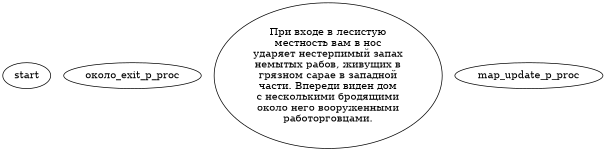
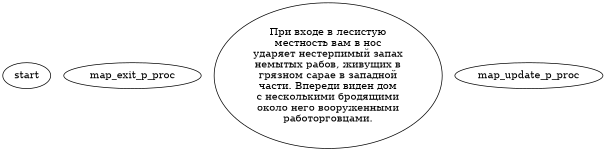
node "около_exit_p_proc": label "около_exit_p_proc" -> "map_exit_p_proc"
